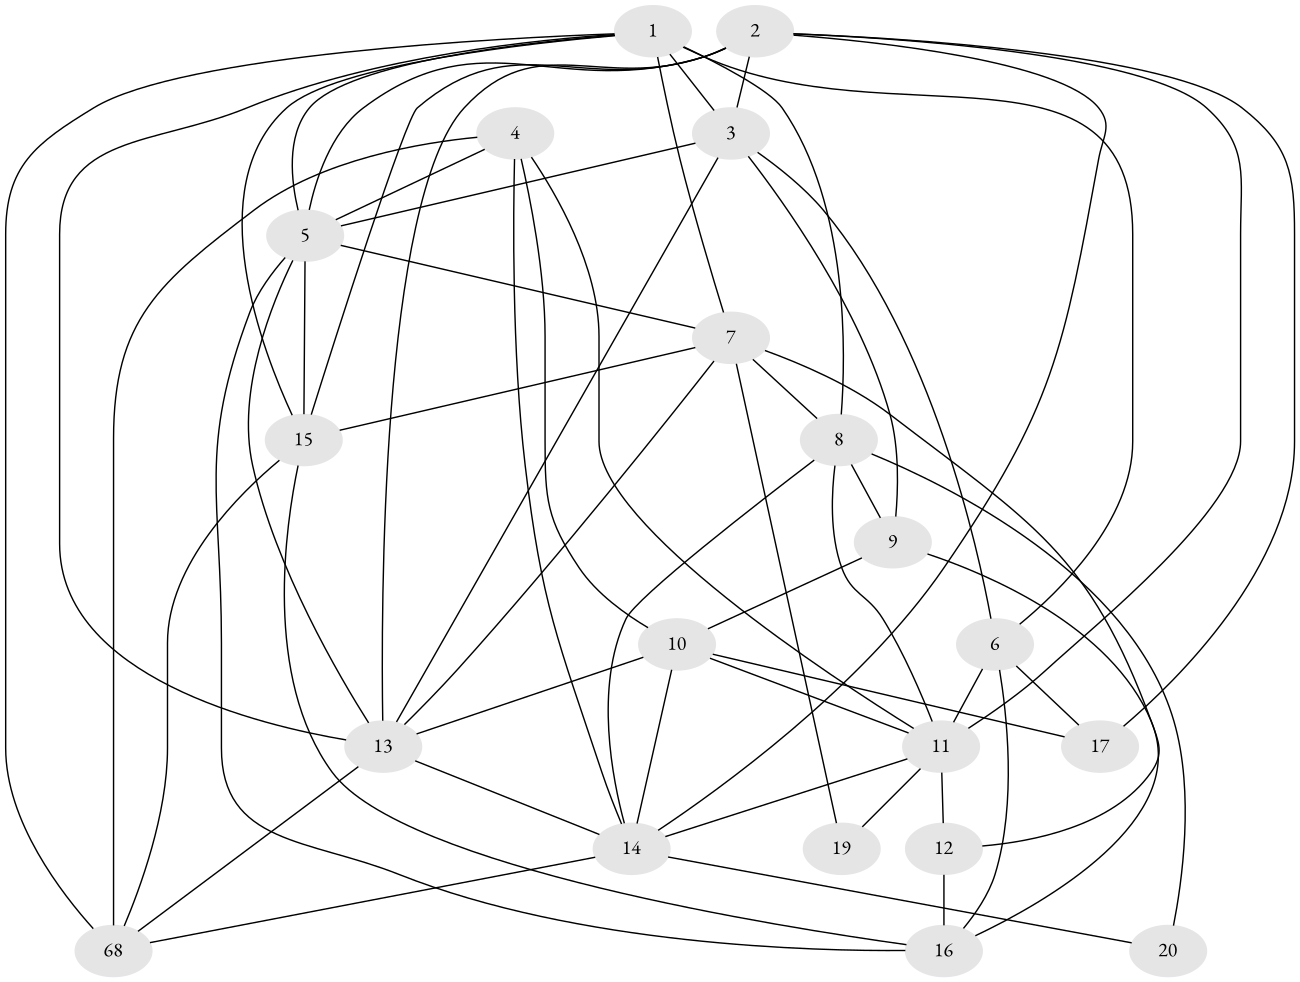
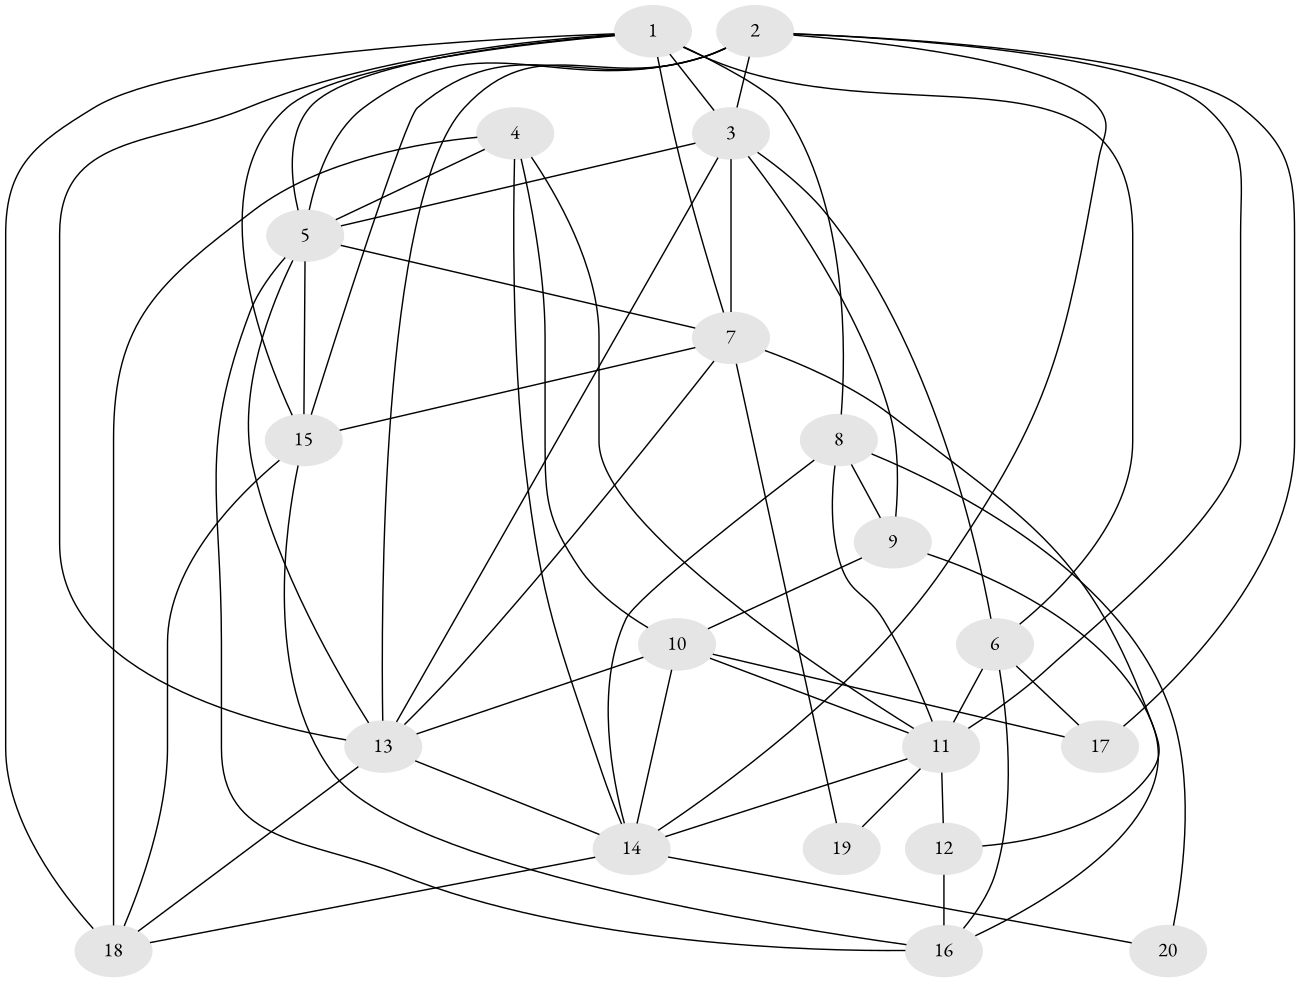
edge "7" -- "8": now "7" -- "3"
node "68": label "68" -> "18"
